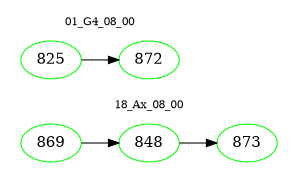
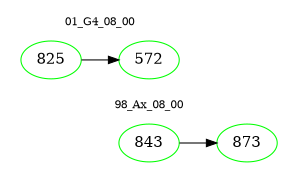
node "872": label "872" -> "572"
cluster "18_Ax_08_00": label "18_Ax_08_00" -> "98_Ax_08_00"
node "869": removed
node "848": label "848" -> "843"
